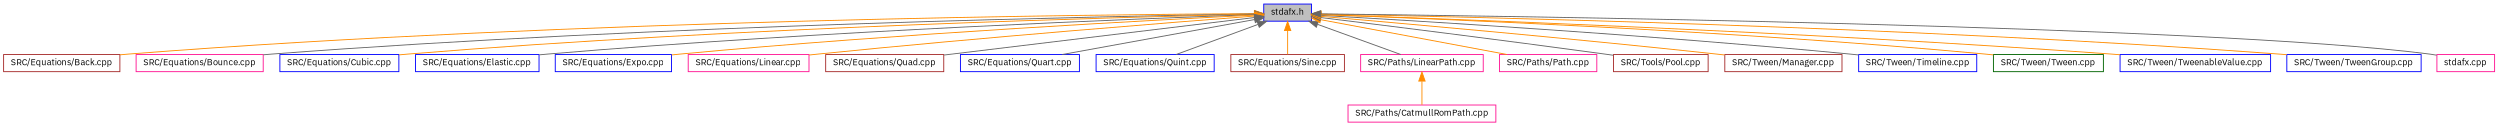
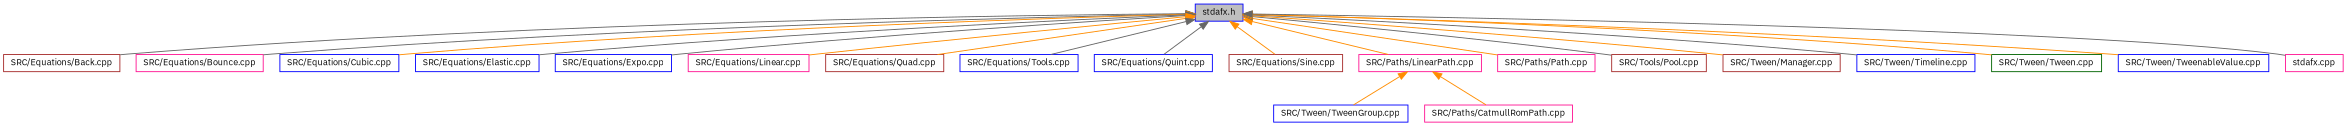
edge "SRC/Equations/Back.cpp" -> "stdafx.h": color darkorange -> gray40
edge "SRC/Tween/TweenGroup.cpp" -> "stdafx.h": now "SRC/Tween/TweenGroup.cpp" -> "SRC/Paths/LinearPath.cpp"
edge "SRC/Equations/Expo.cpp" -> "stdafx.h": color darkorange -> gray40
edge "SRC/Equations/Quad.cpp" -> "stdafx.h": color gray40 -> darkorange
edge "SRC/Paths/LinearPath.cpp" -> "stdafx.h": color gray40 -> darkorange
node "SRC/Equations/Quart.cpp": label "SRC/Equations/Quart.cpp" -> "SRC/Equations/Tools.cpp"
